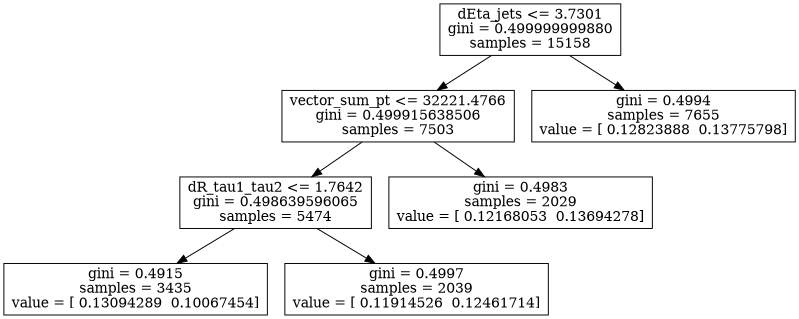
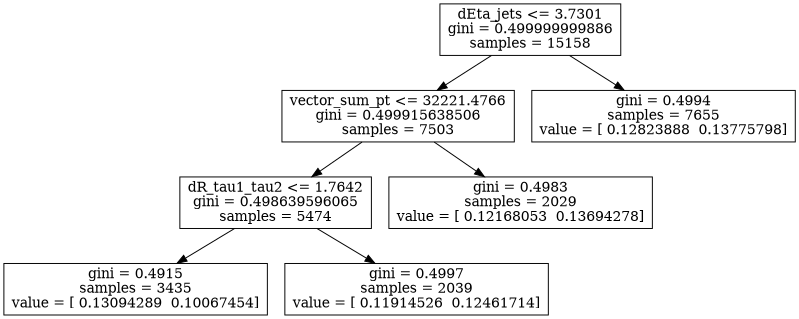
node "dEta_jets <= 3.7301 gini = 0.499999999880 samples = 15158": label "dEta_jets <= 3.7301 gini = 0.499999999880 samples = 15158" -> "dEta_jets <= 3.7301 gini = 0.499999999886 samples = 15158"
